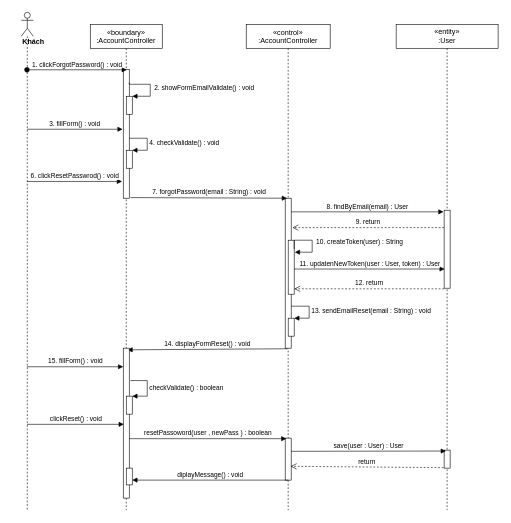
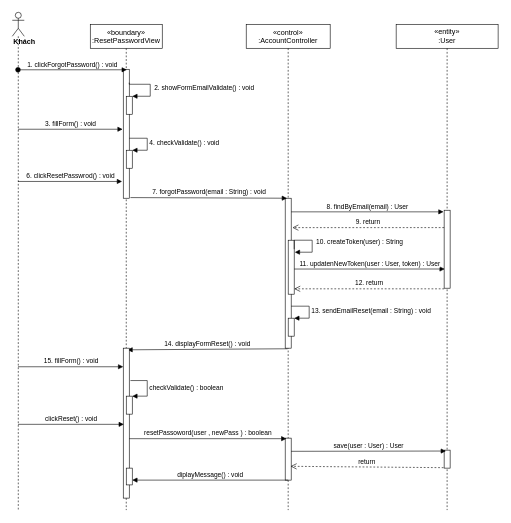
node "«boundary» :AccountController": label "«boundary» :AccountController" -> "«boundary» :ResetPasswordView"
node "Khách": moved (27, 261) -> (18, 261)
